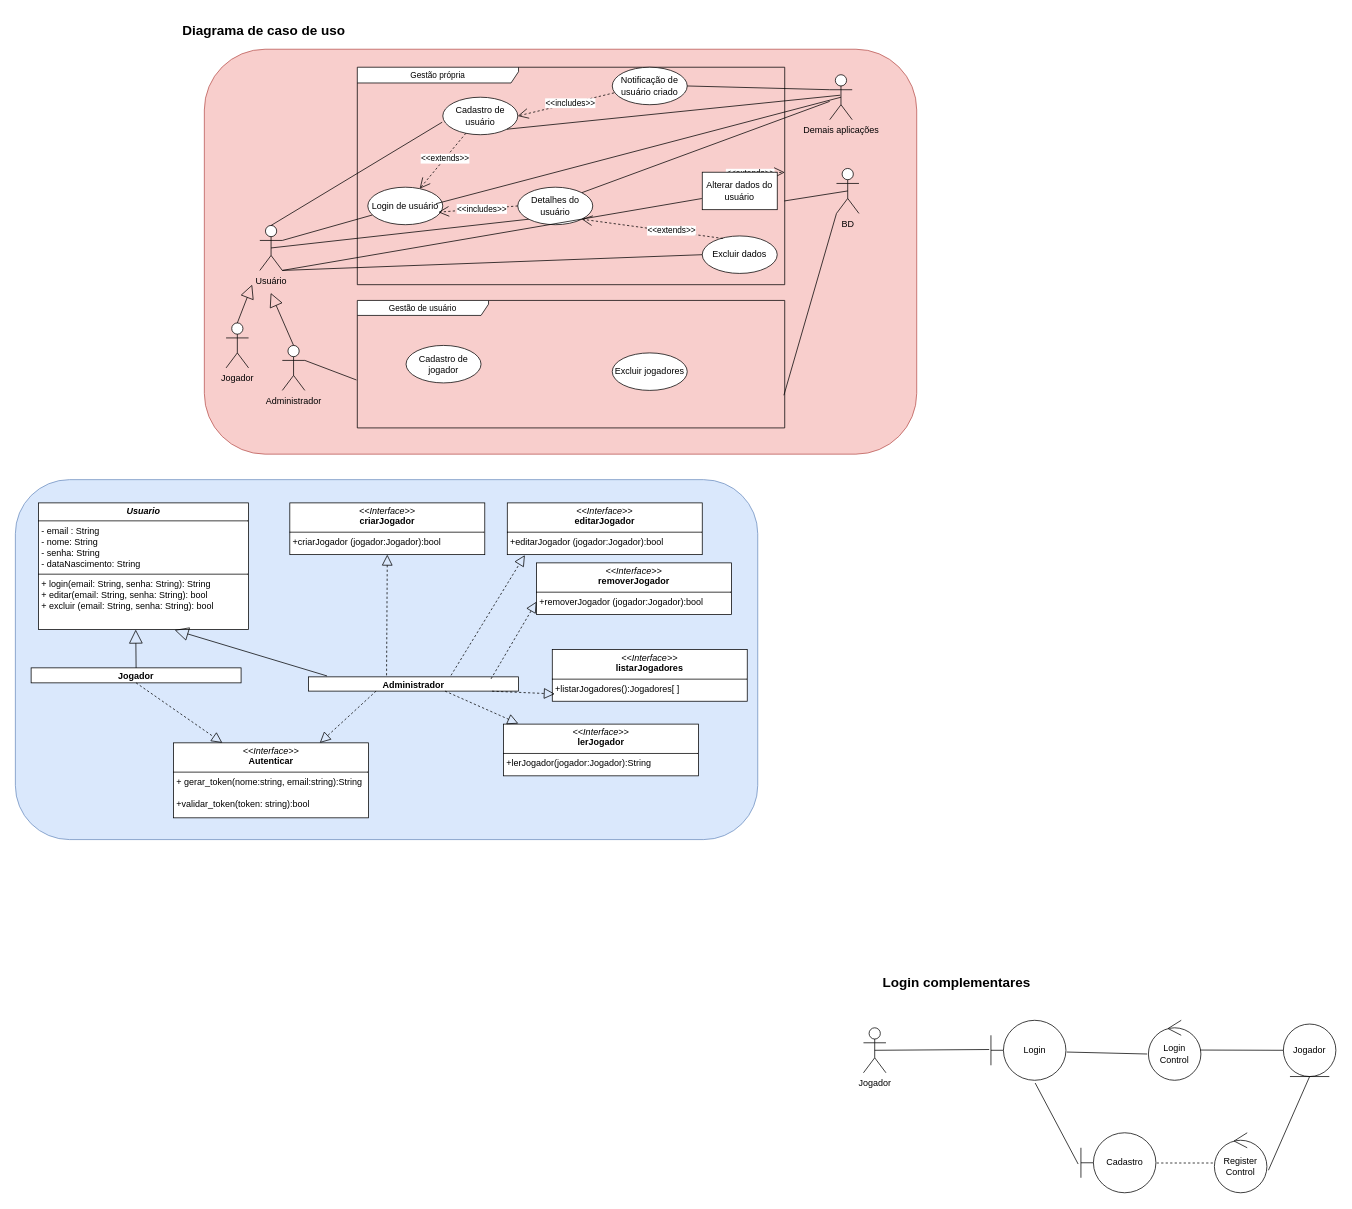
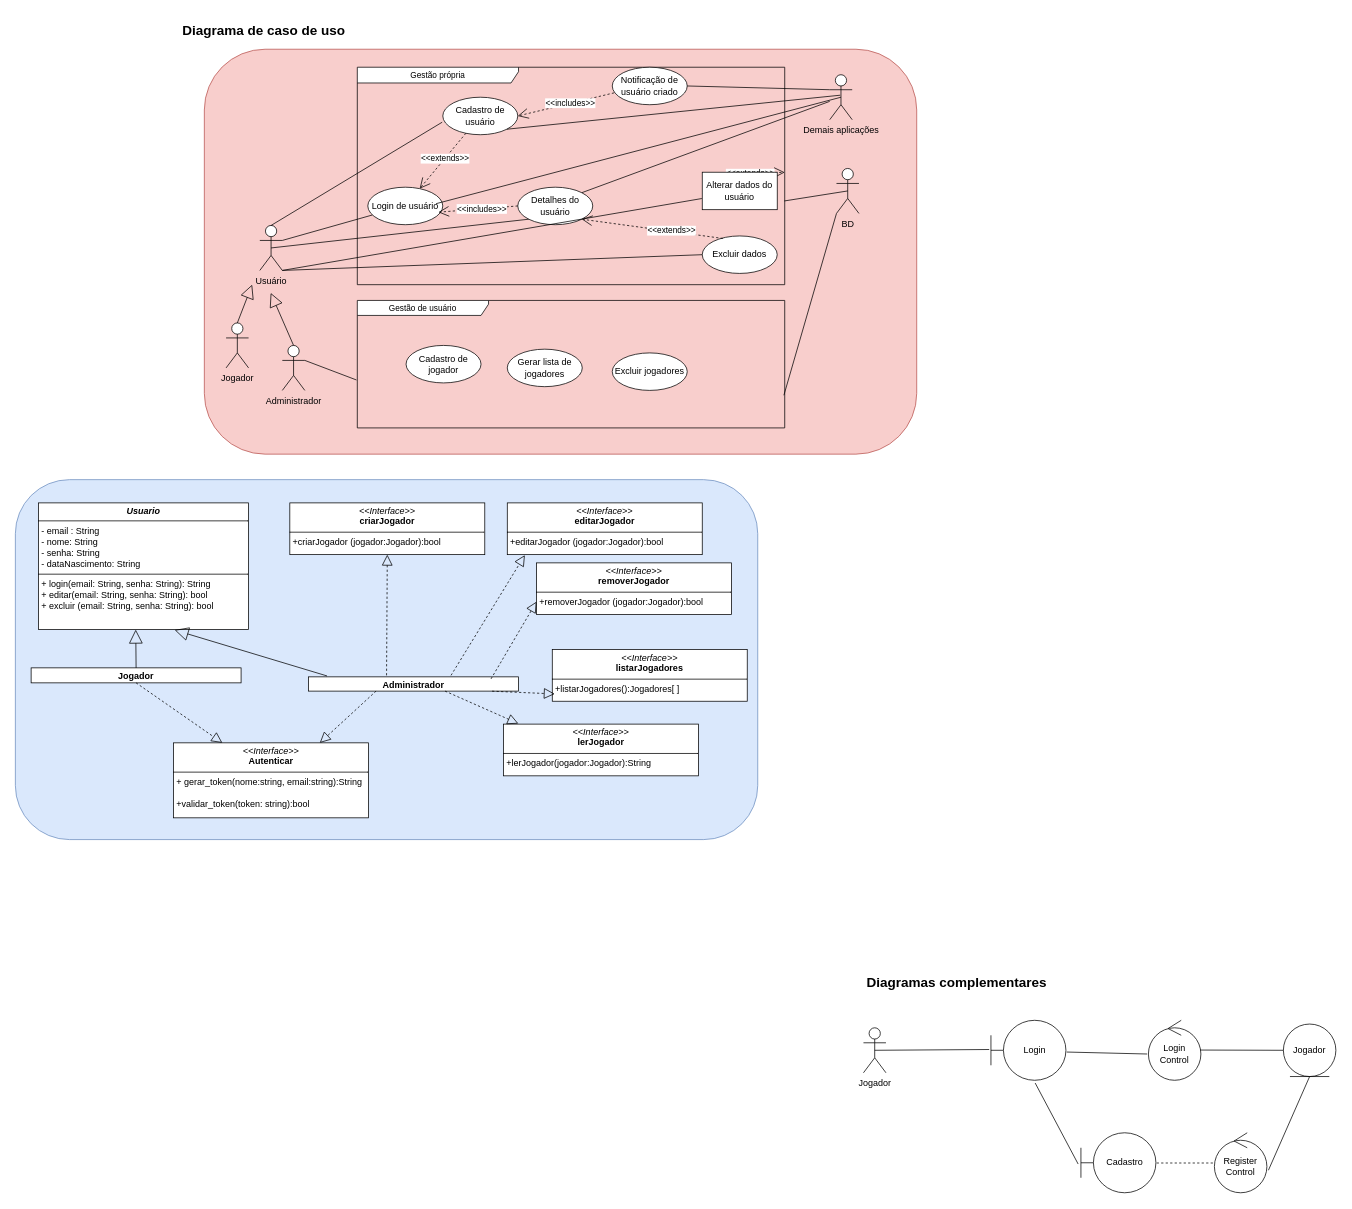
node "Gerar lista de jogadores": added
node "Login complementares": label "Login complementares" -> "Diagramas complementares"
